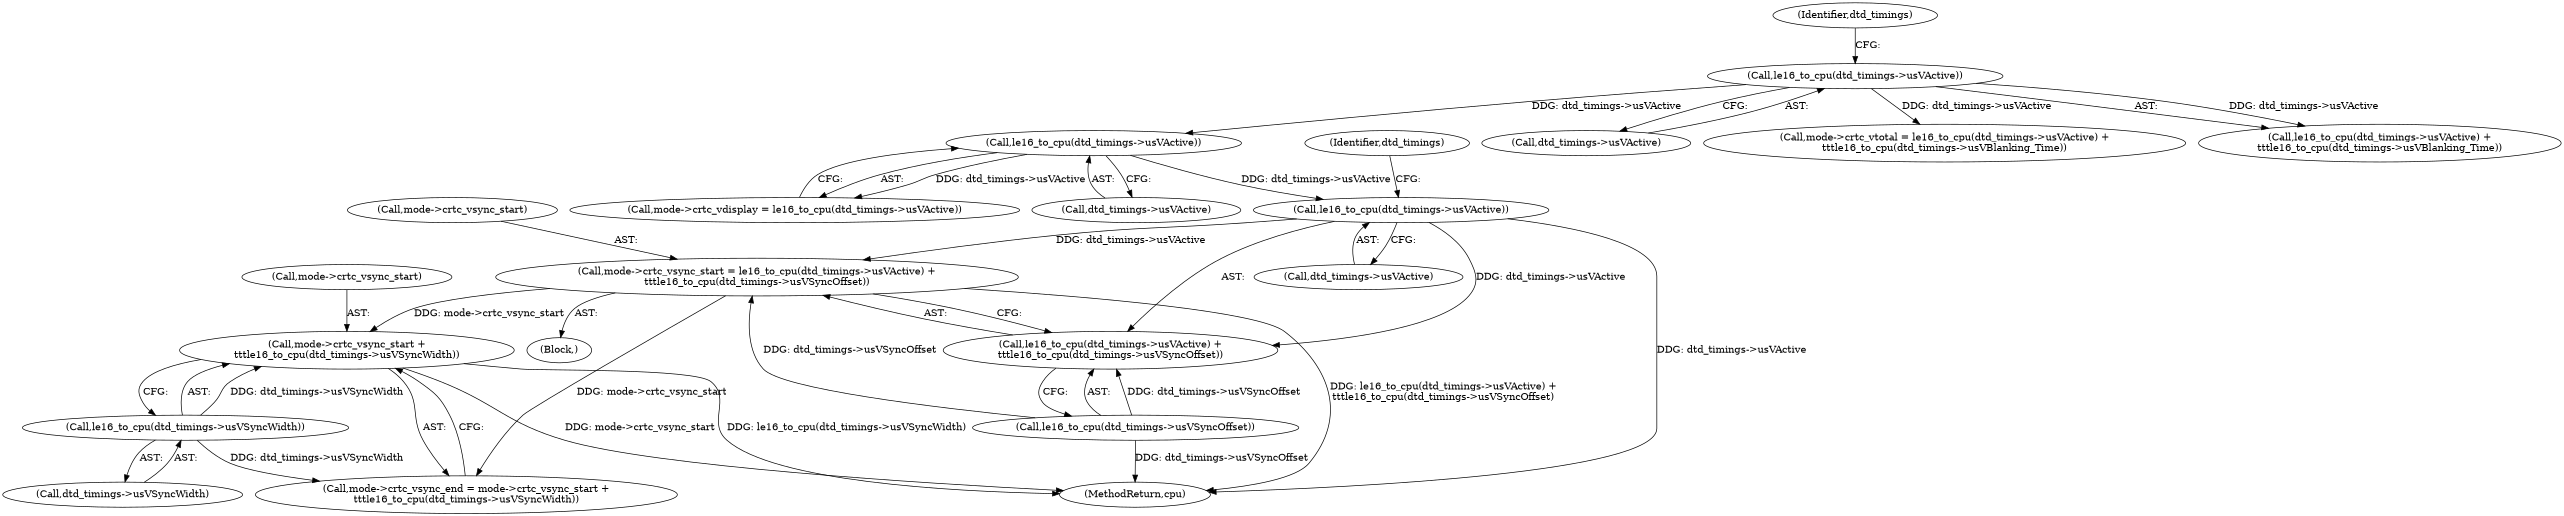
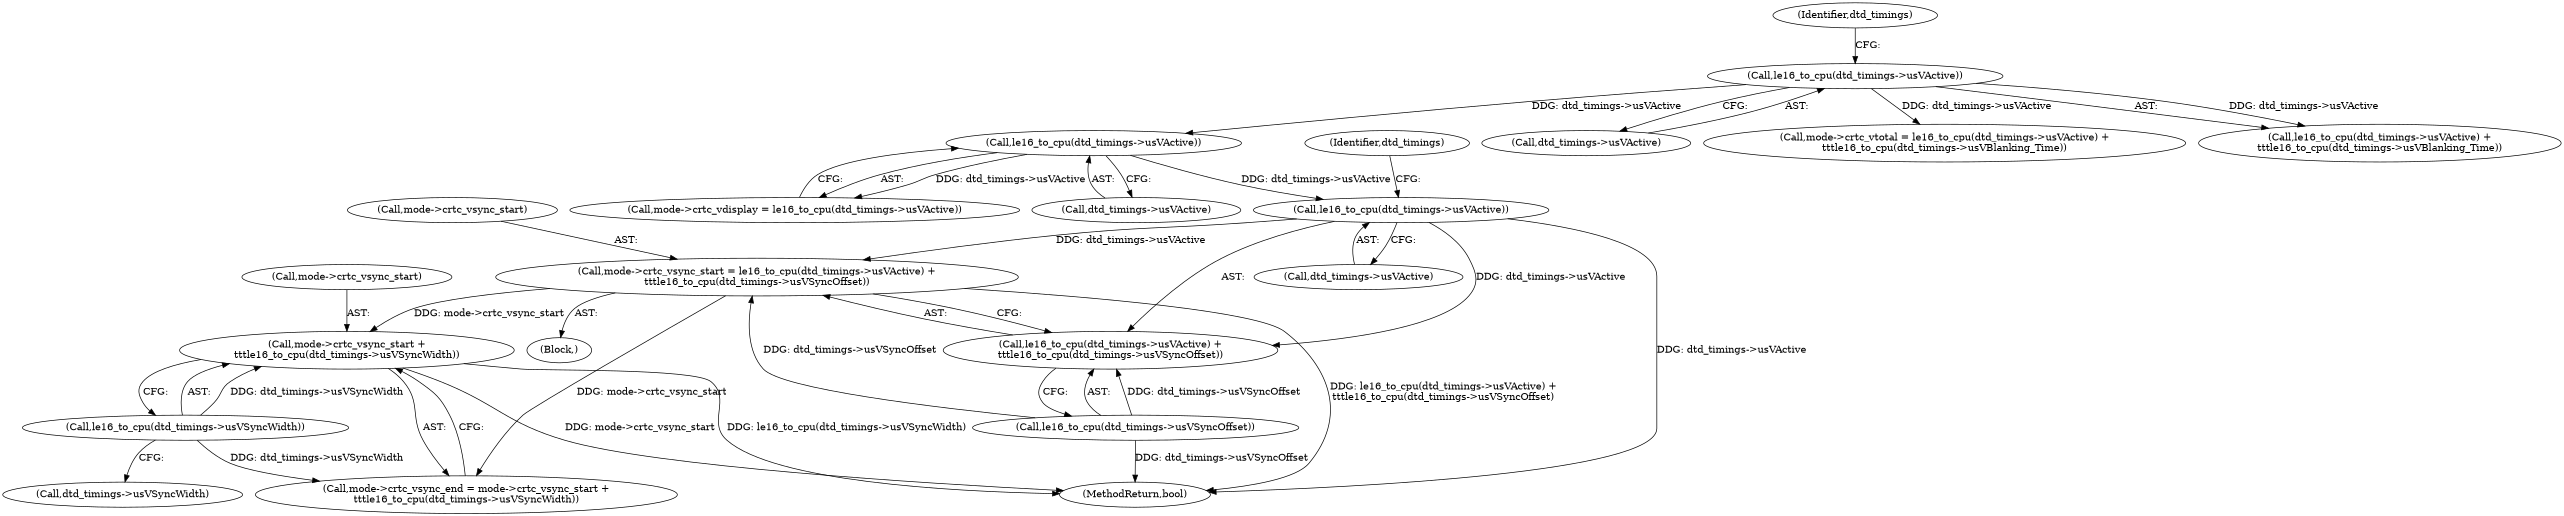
edge "(Call,le16_to_cpu(dtd_timings->usVSyncWidth))" -> "(Call,dtd_timings->usVSyncWidth)": label "AST: " -> "CFG: "
edge "(Call,dtd_timings->usVSyncWidth)" -> "(Call,le16_to_cpu(dtd_timings->usVSyncWidth))": removed, label "AST:"
node "(MethodReturn,cpu)": label "(MethodReturn,cpu)" -> "(MethodReturn,bool)"
